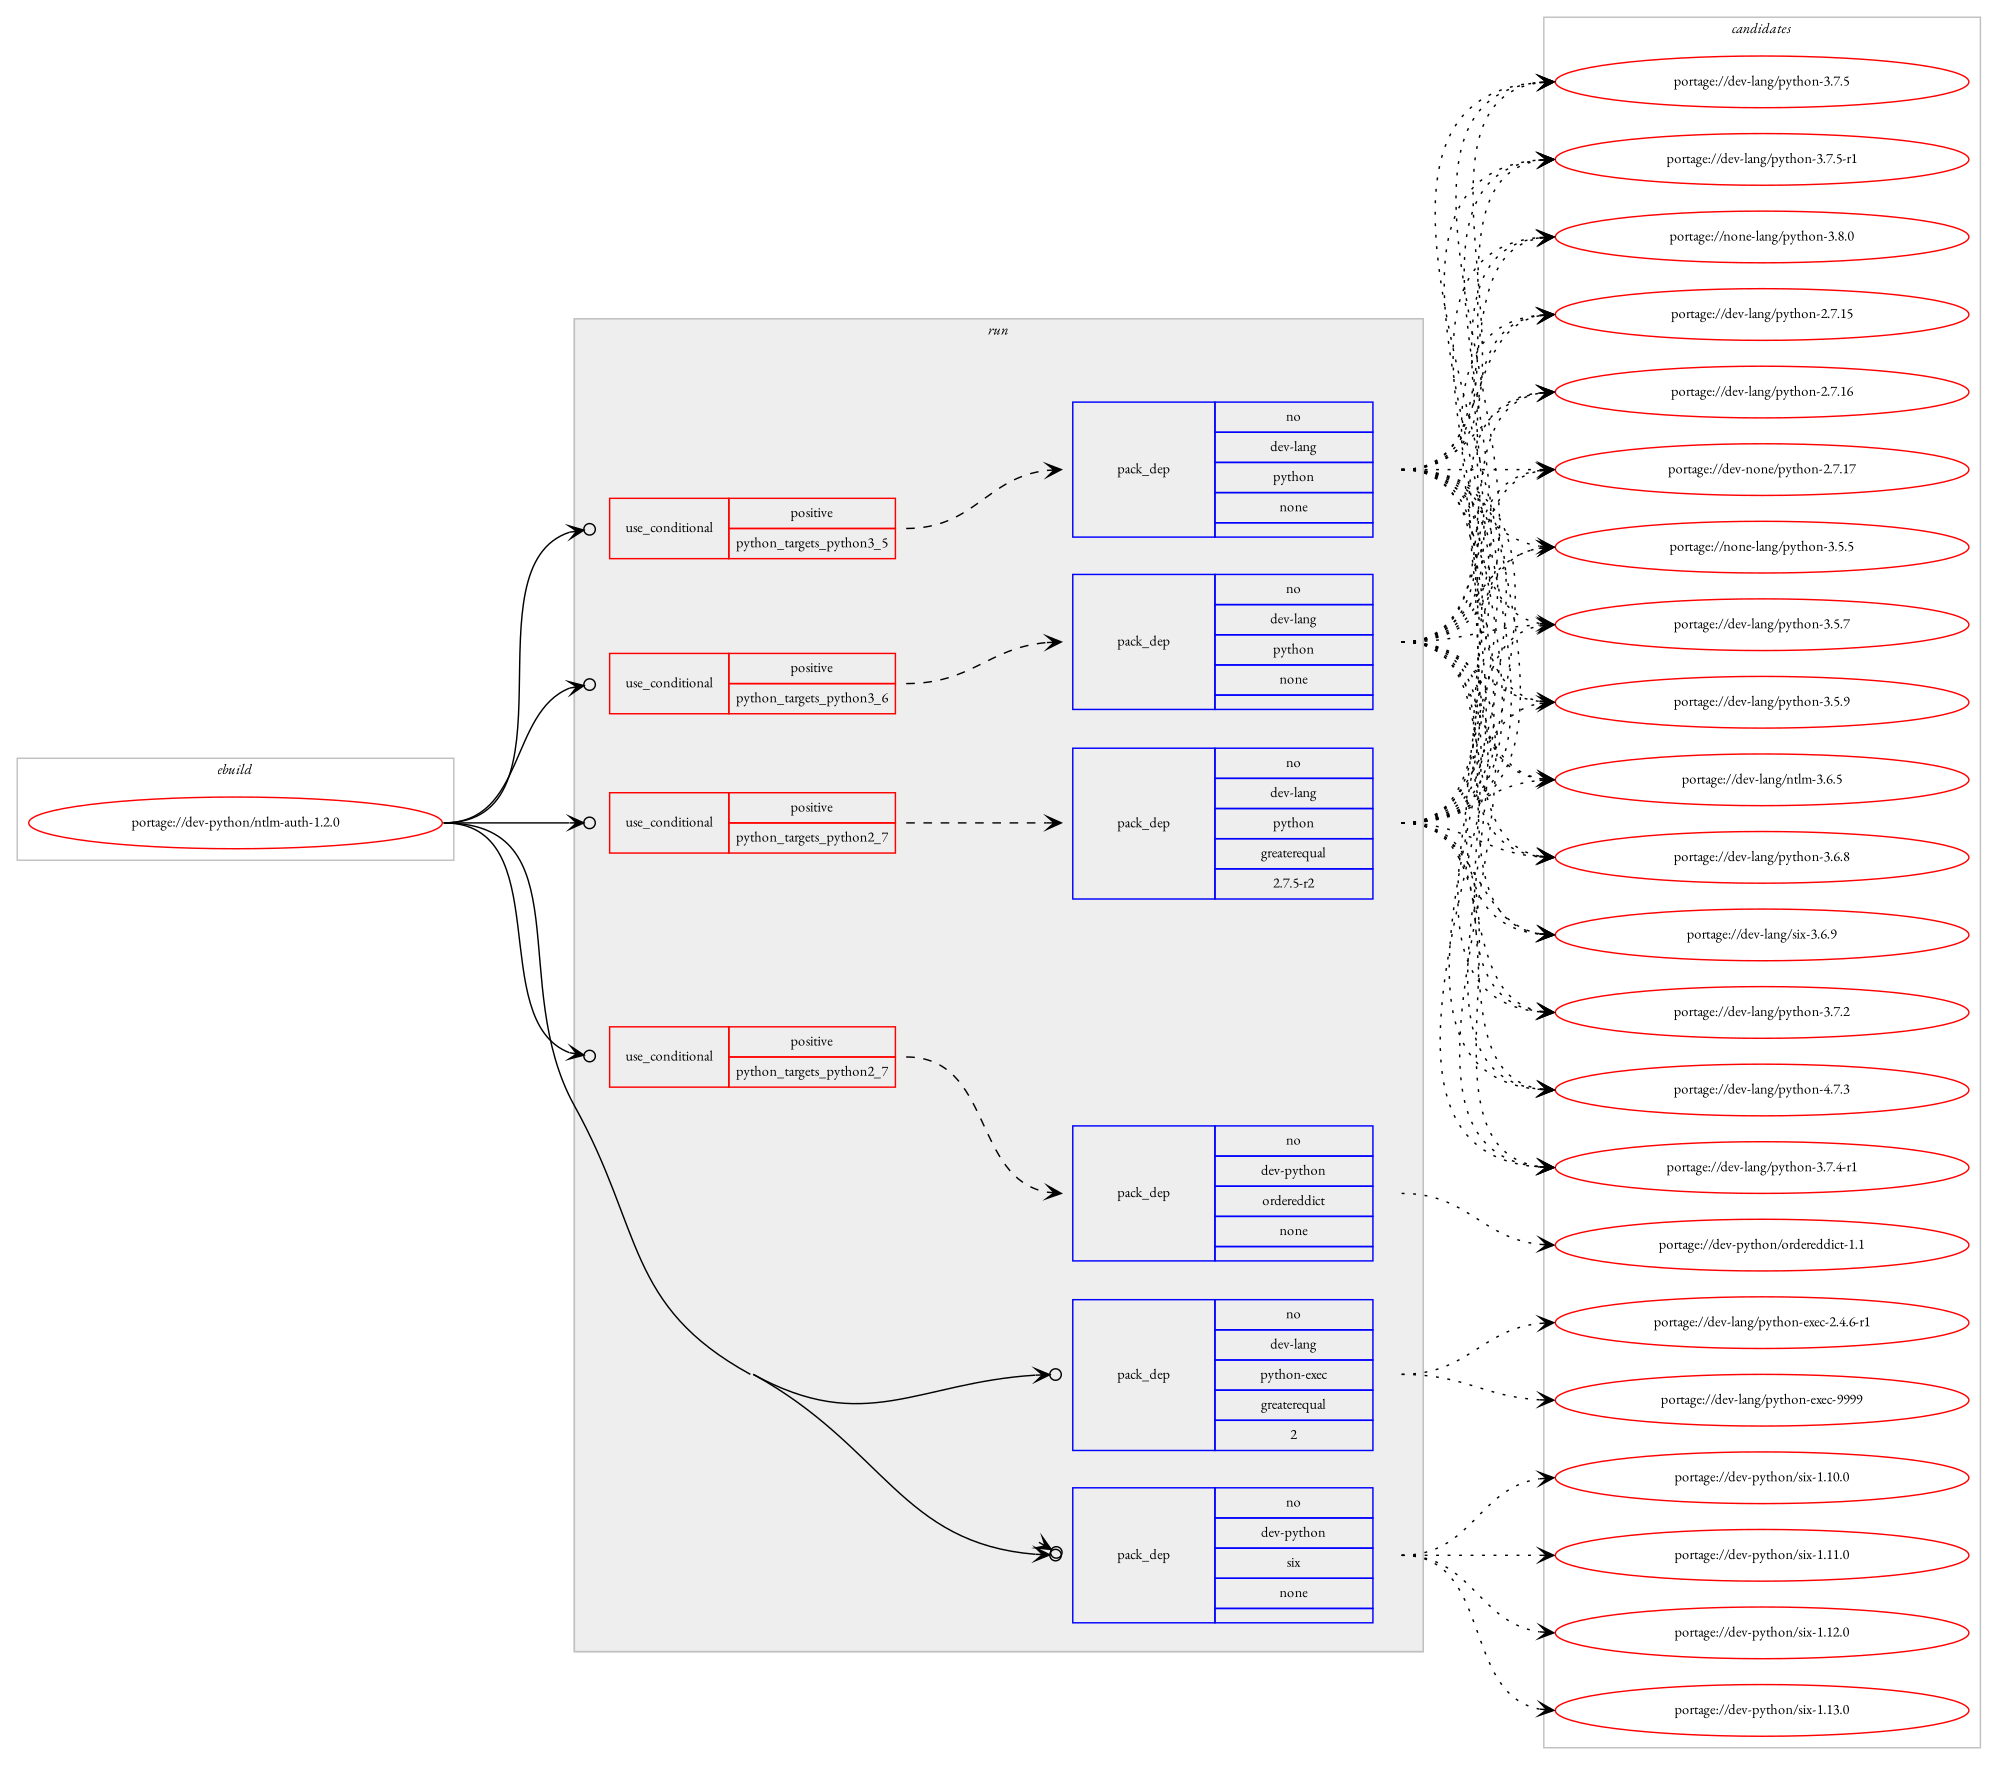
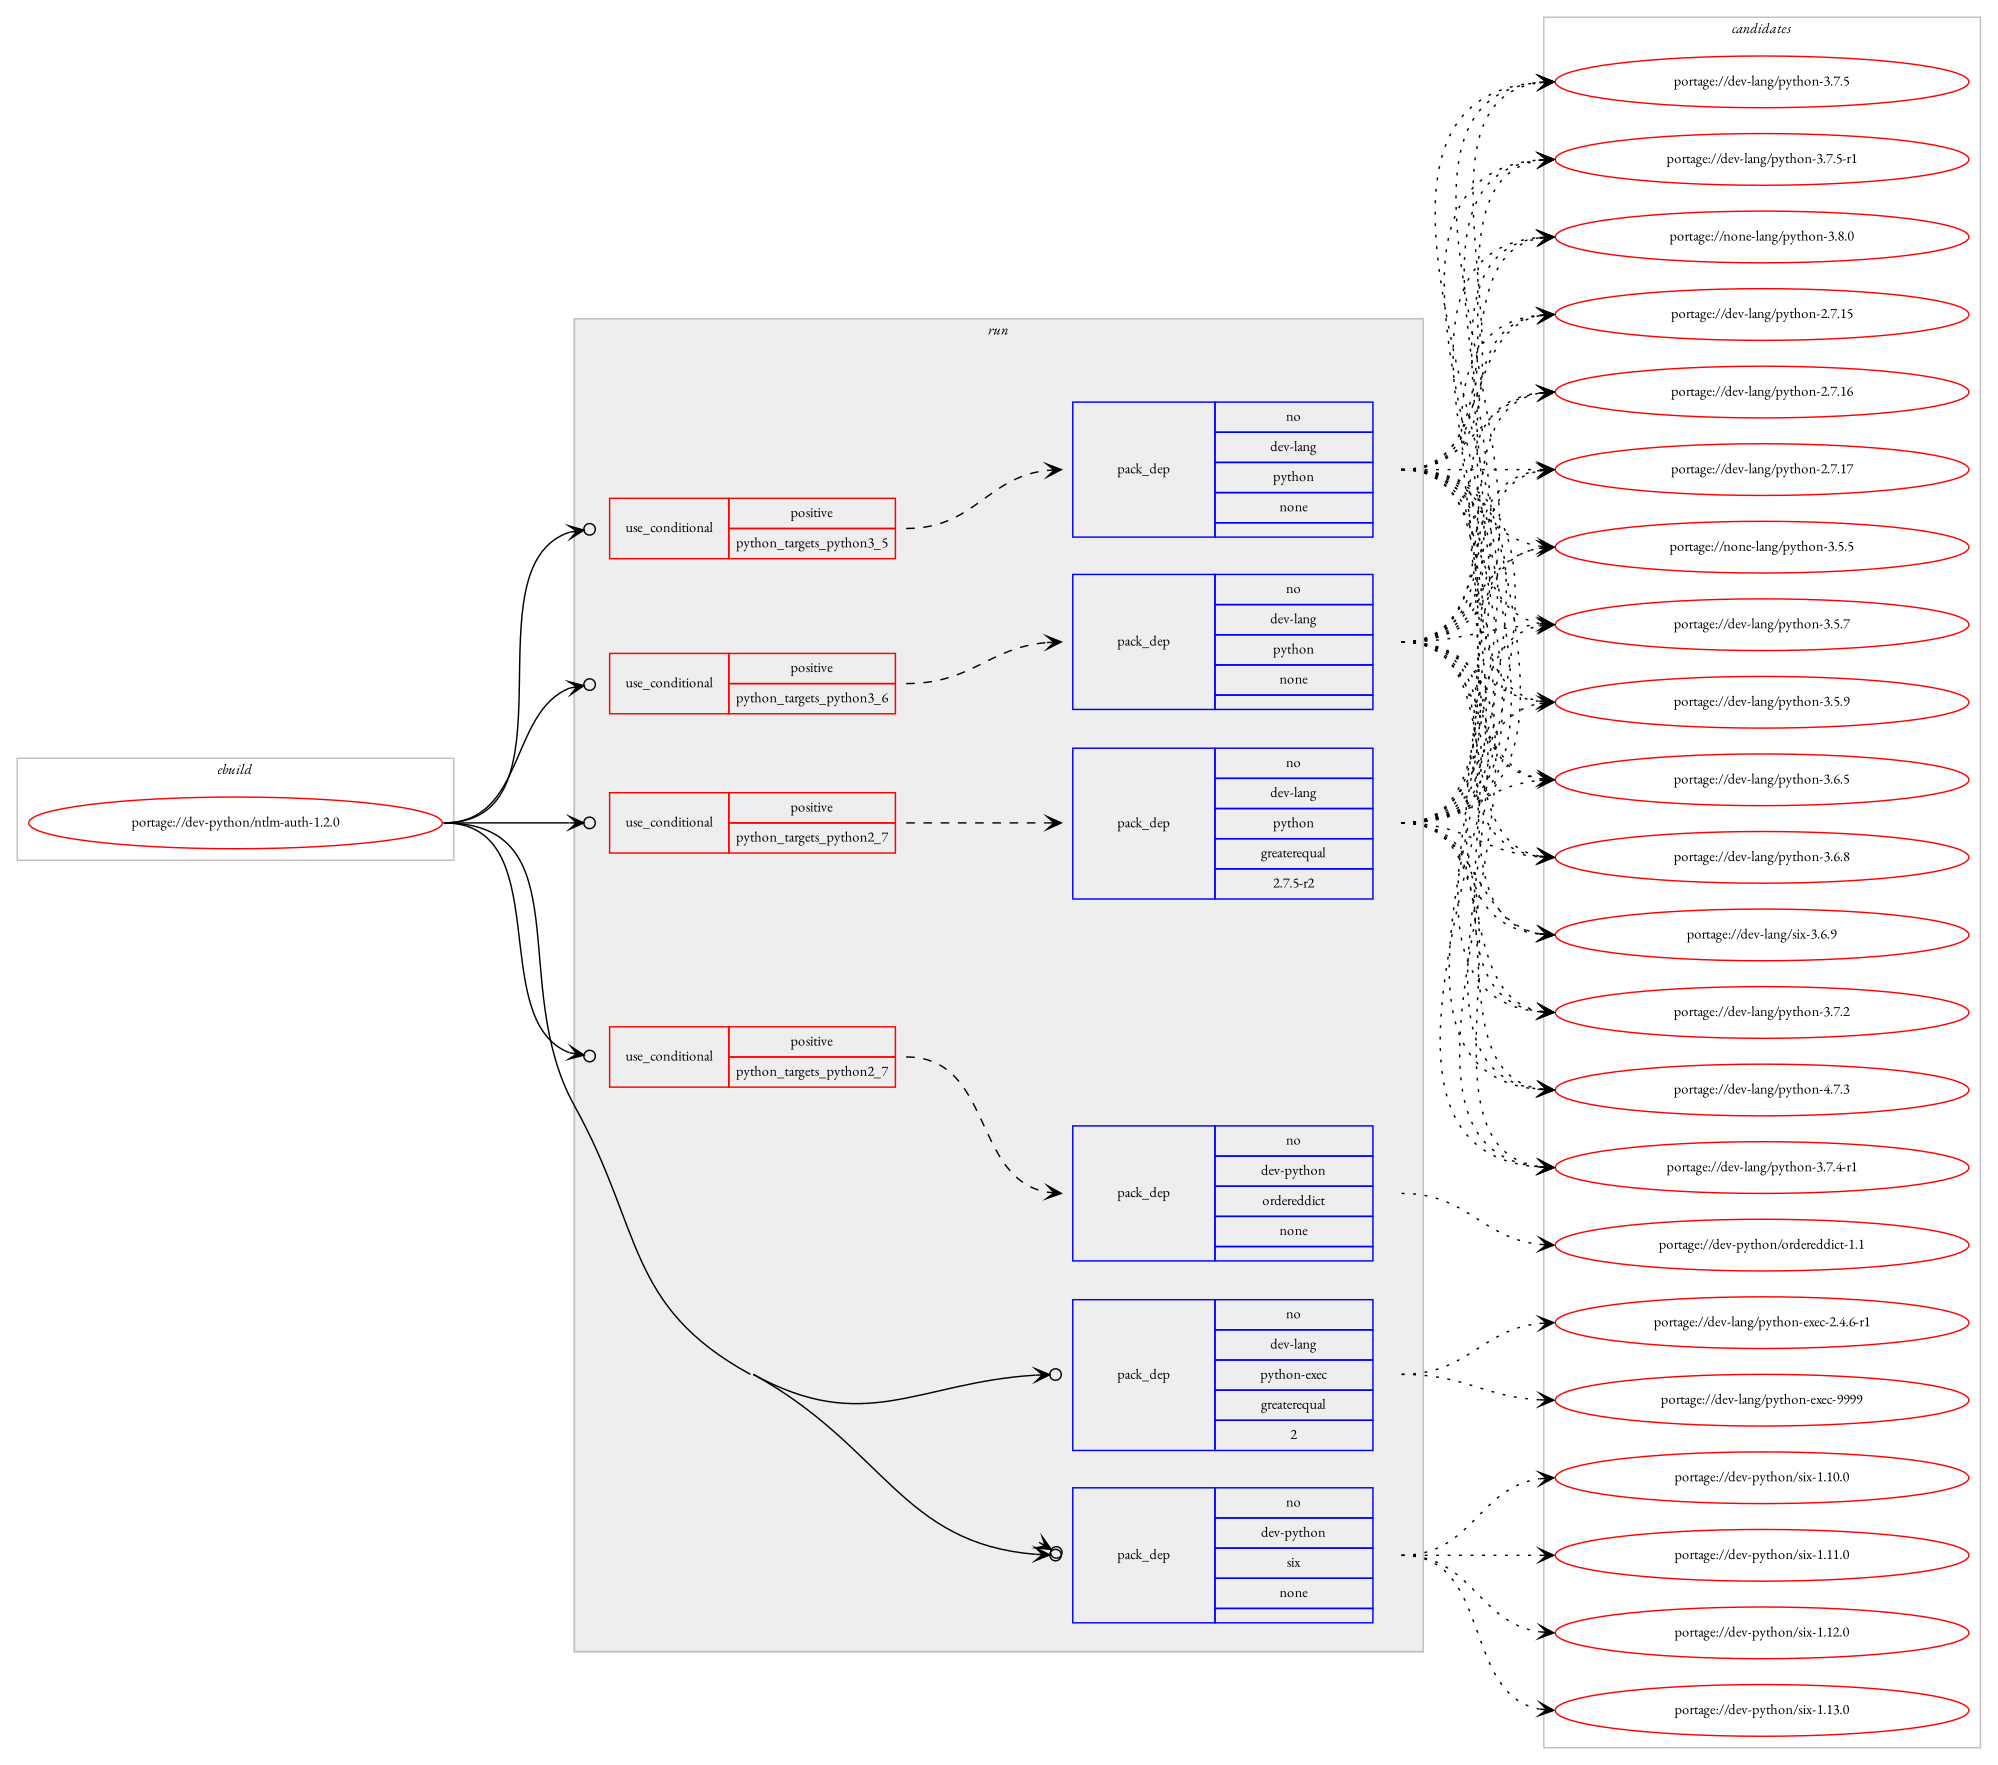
node "portage://dev-none/python-2.7.17": label "portage://dev-none/python-2.7.17" -> "portage://dev-lang/python-2.7.17"
node "portage://dev-lang/ntlm-3.6.5": label "portage://dev-lang/ntlm-3.6.5" -> "portage://dev-lang/python-3.6.5"
